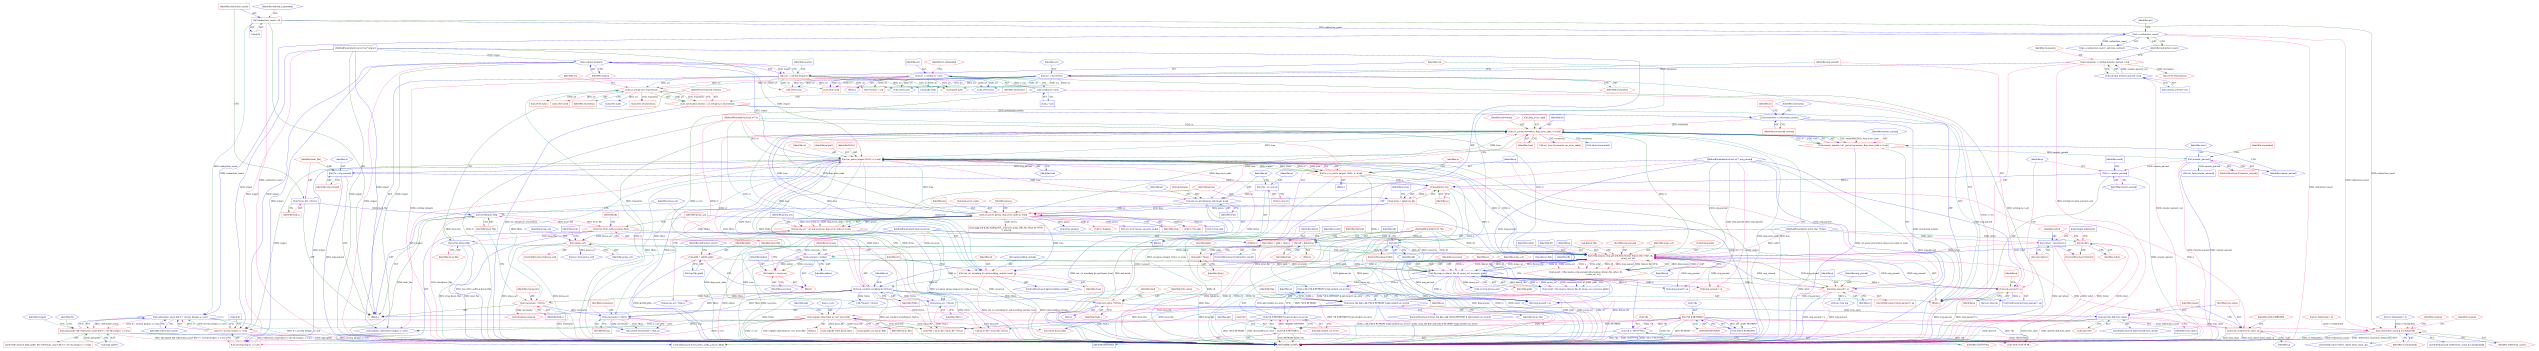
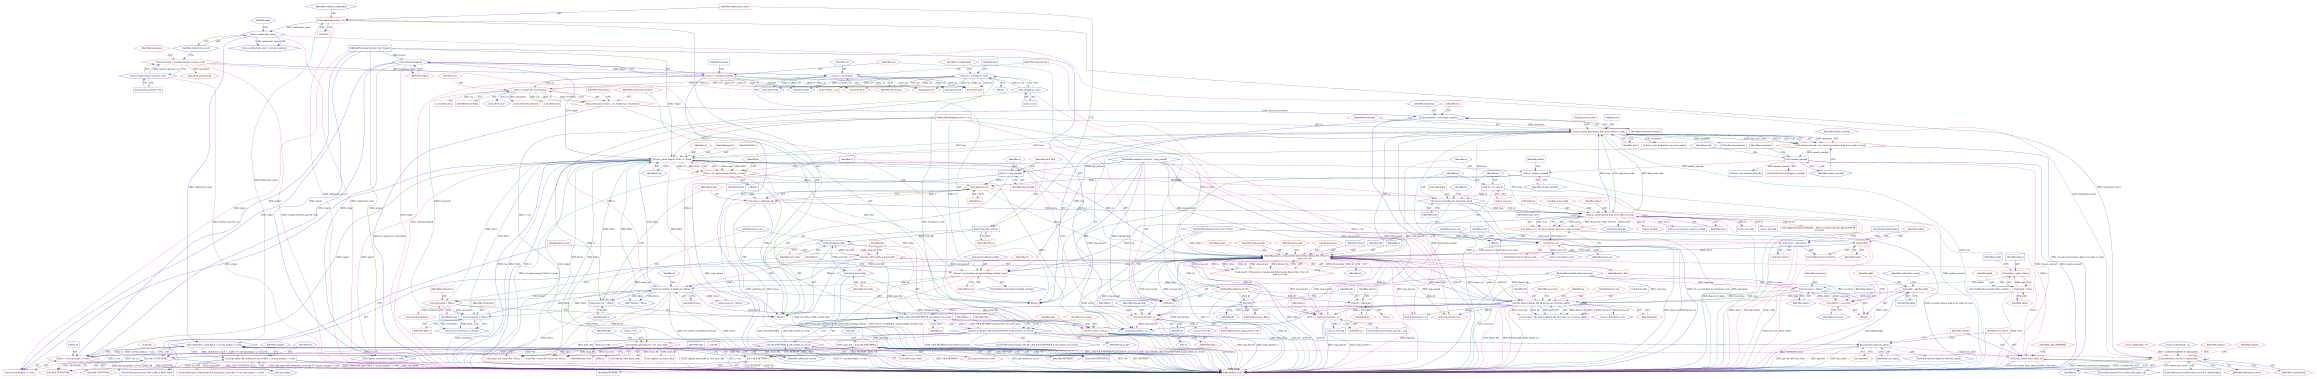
edge "(Call,set_uri_encoding (iri, opt.encoding_remote, true))" -> "(Call,url_parse (mynewloc, &up_error_code, iri, true))": now "(Call,set_uri_encoding (iri, opt.encoding_remote, true))" -> "(MethodParameterIn,int *dt)"
node "(Identifier,dummy)": label "(Identifier,dummy)" -> "(Identifier,struct)"
edge "(Call,opt.content_on_error)" -> "(Call,*dt & RETROKF || opt.content_on_error)": color teal -> deeppink
